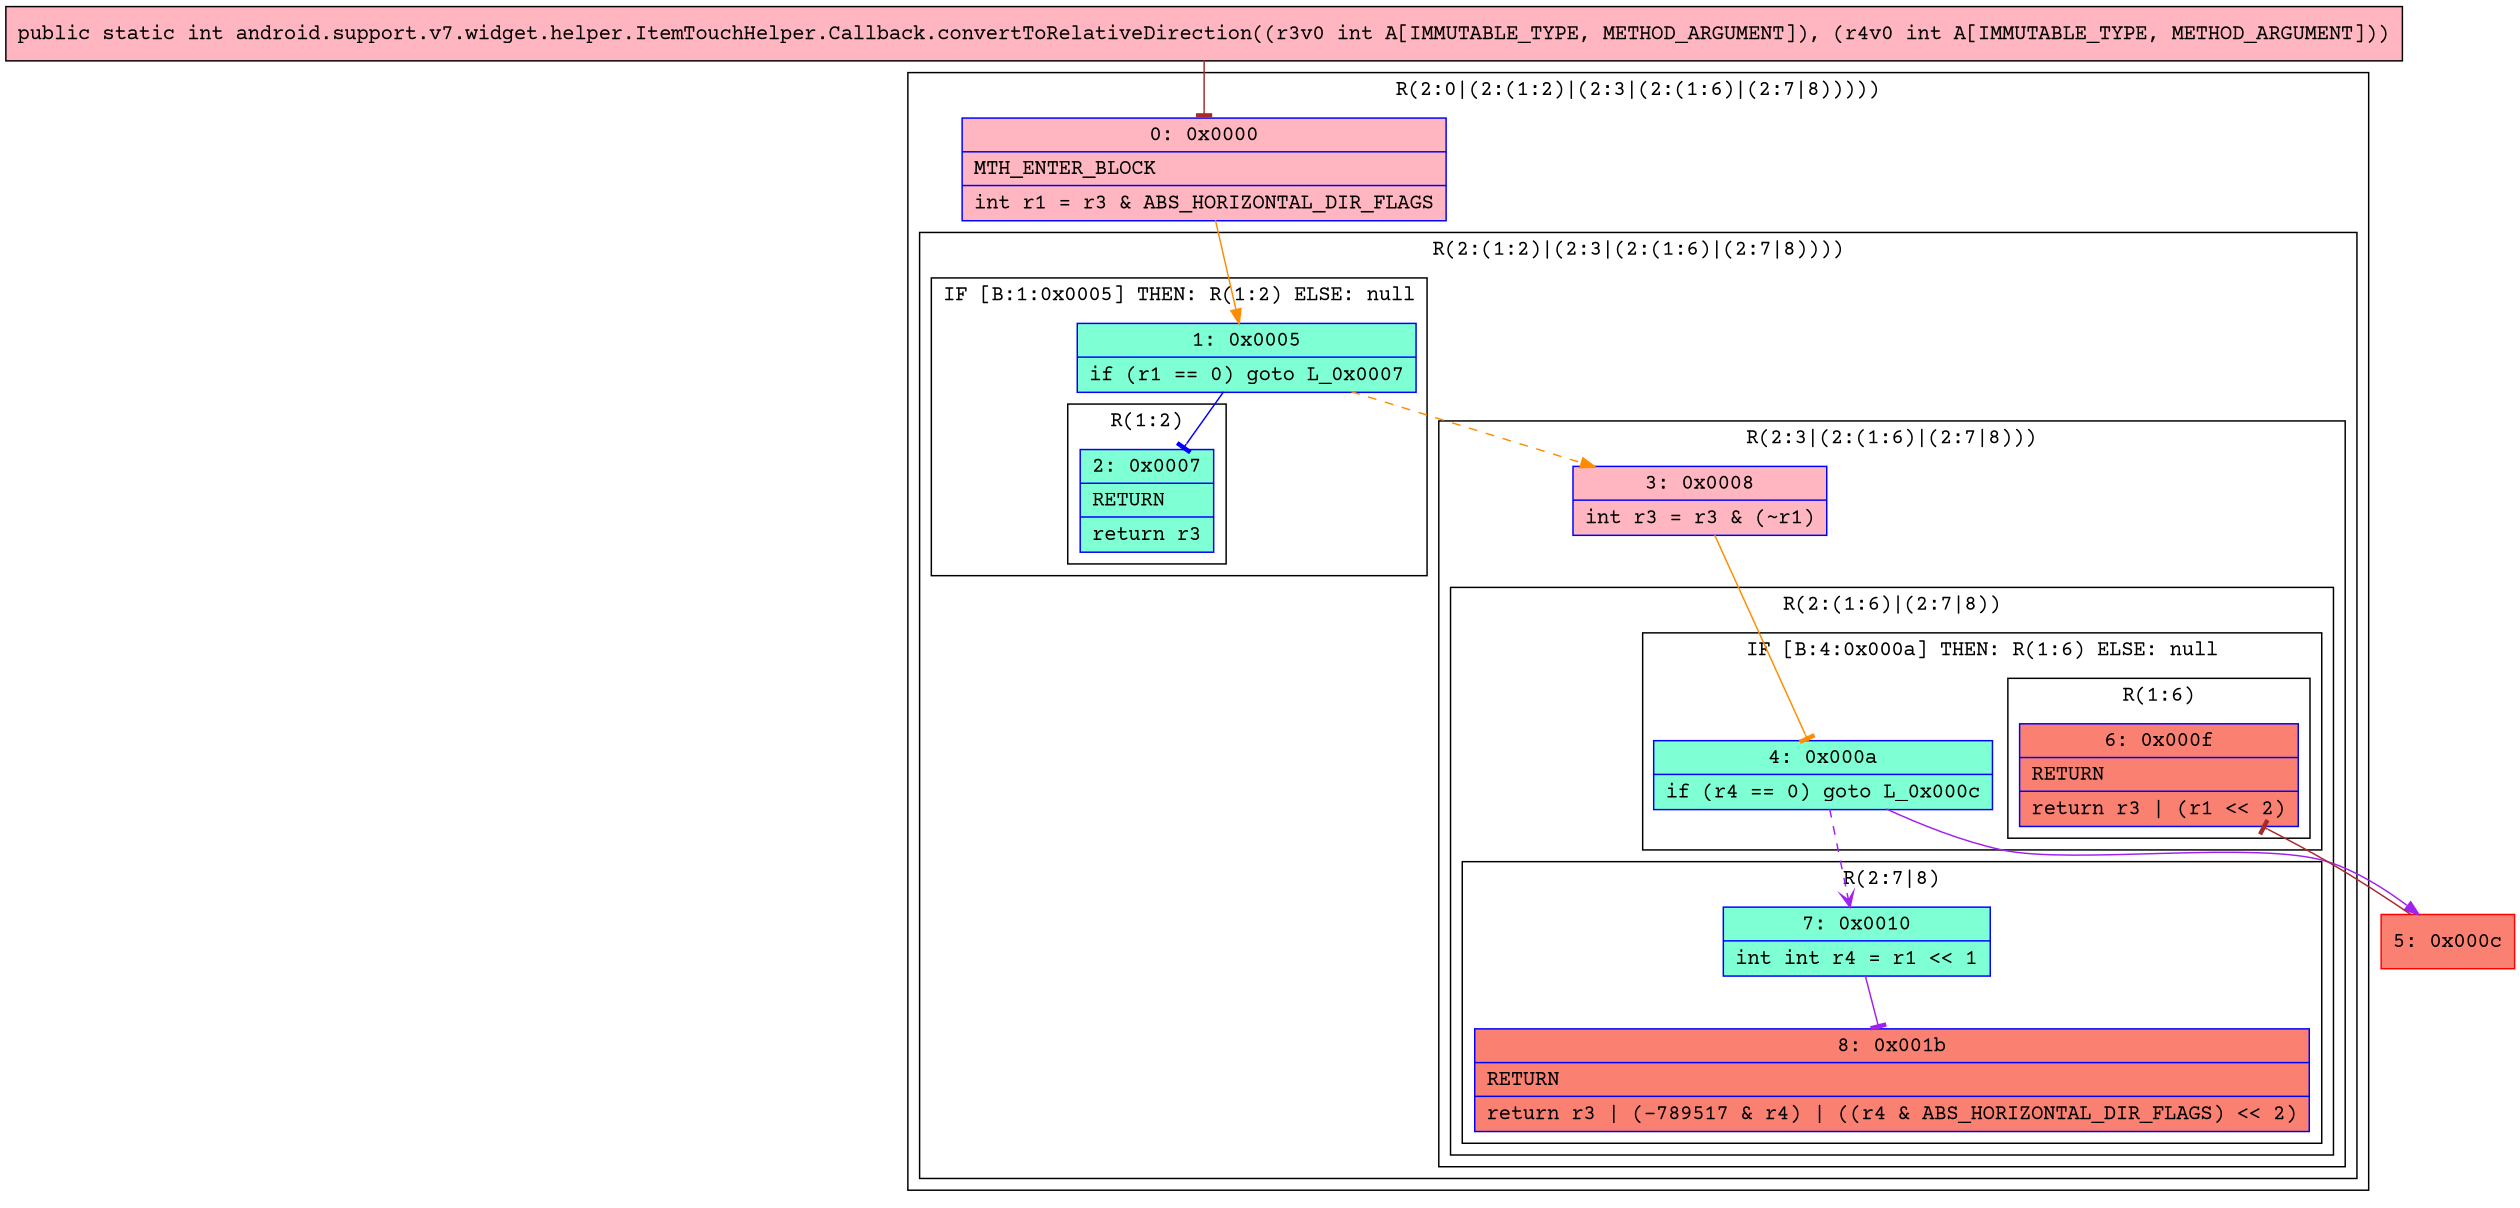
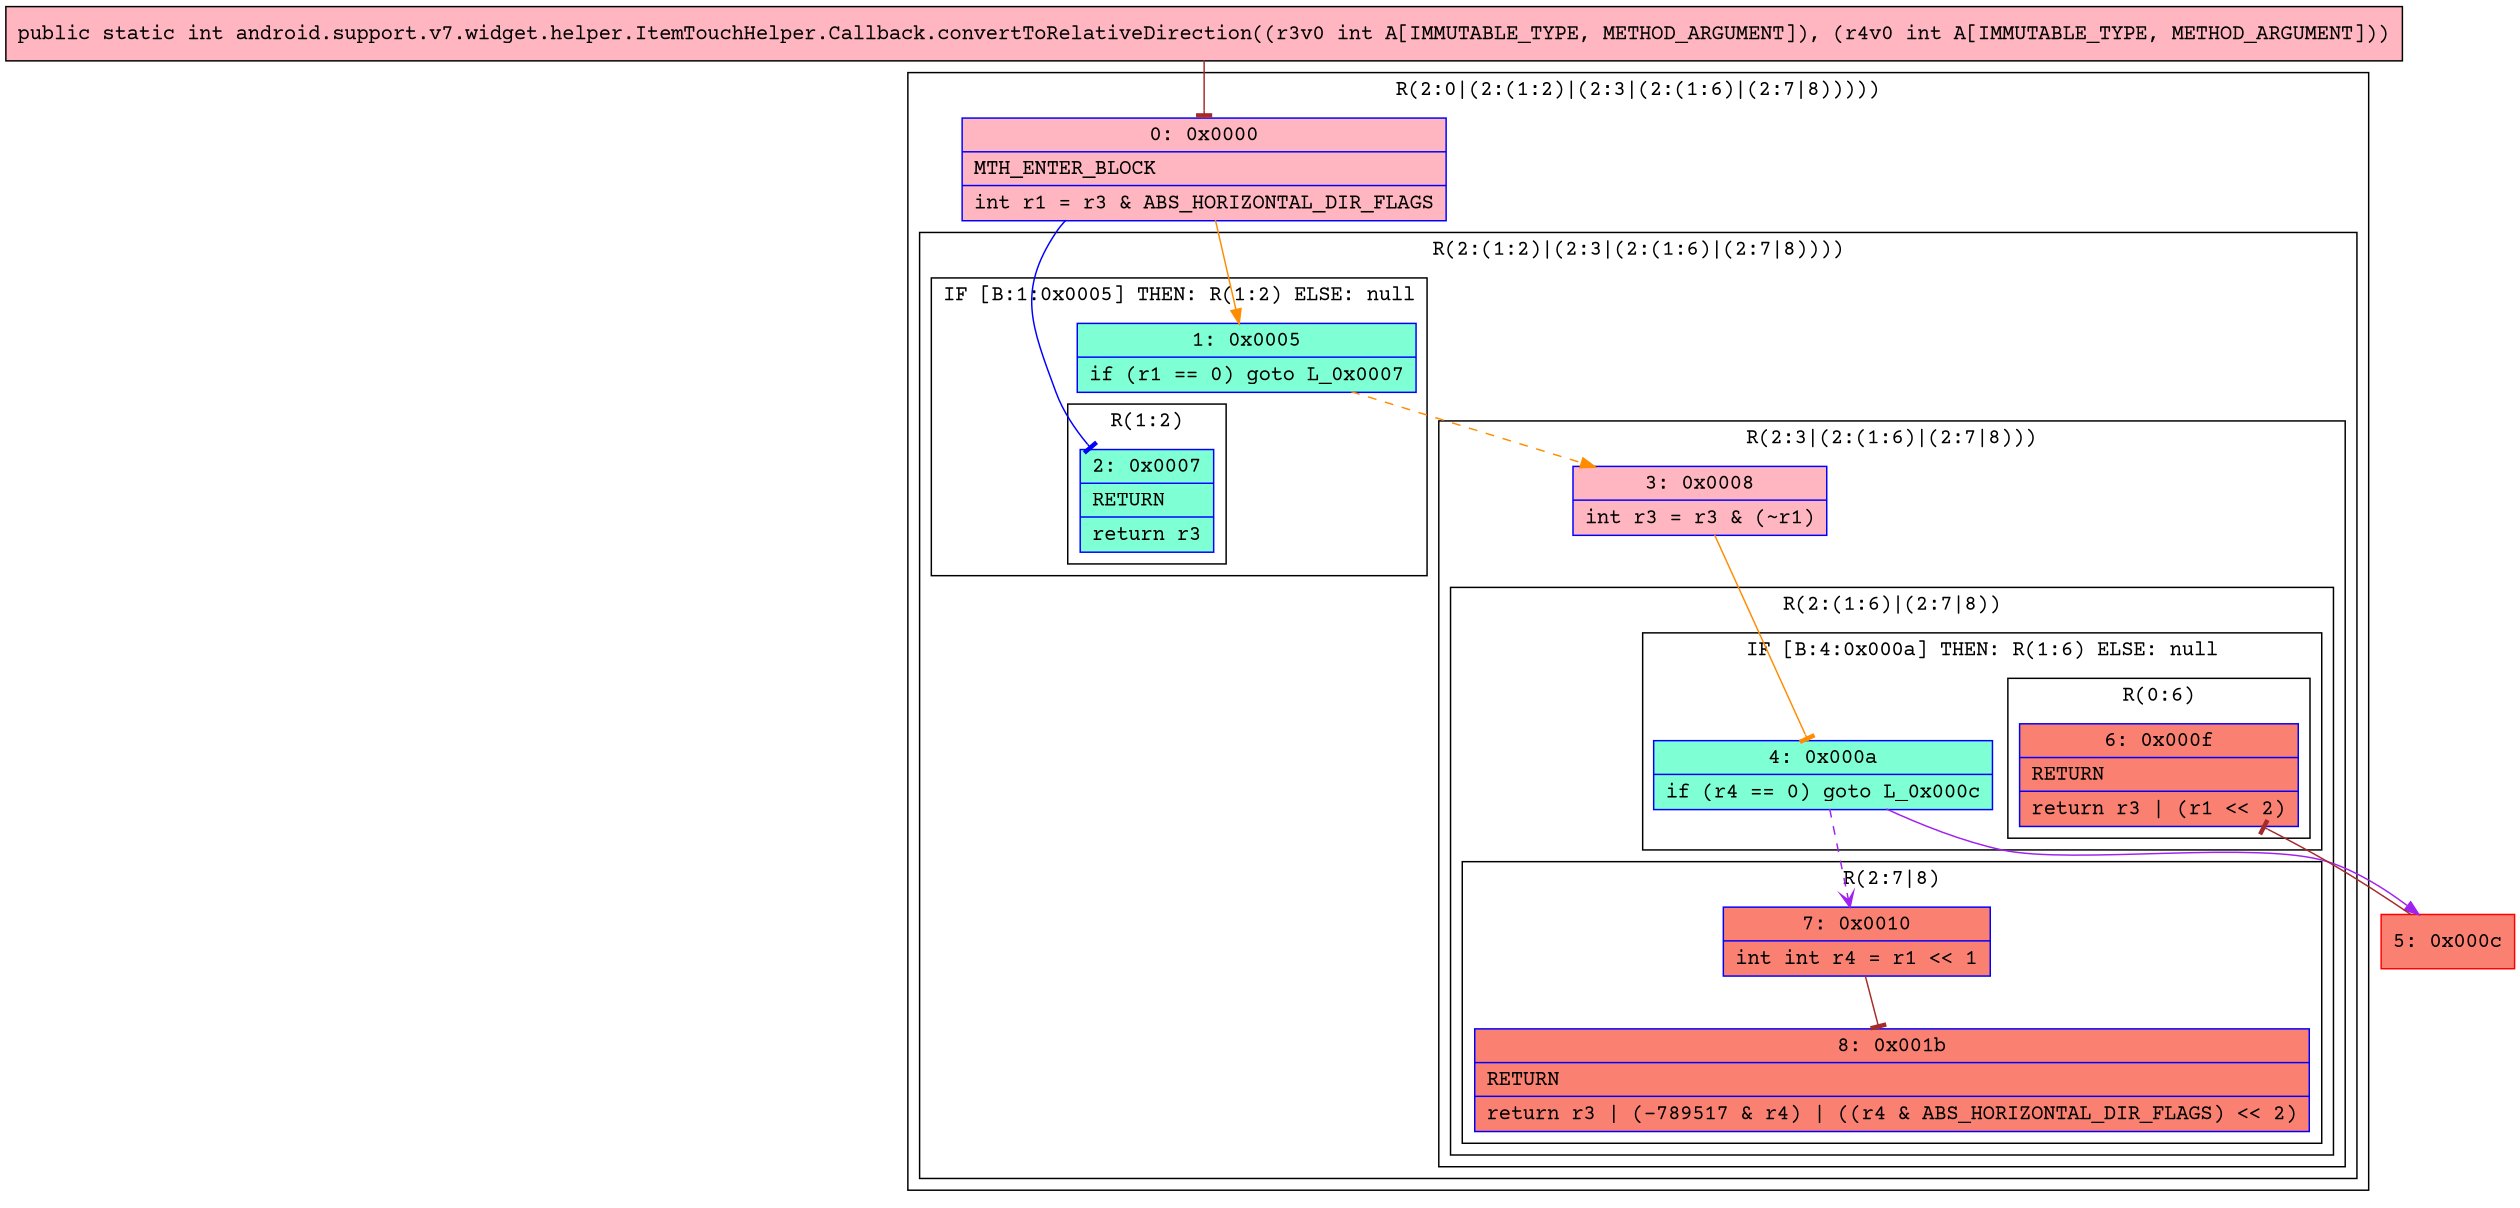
edge "1: 0x0005" -> "2: 0x0007": now "0: 0x0000" -> "2: 0x0007"
cluster "R(1:6)": label "R(1:6)" -> "R(0:6)"
node "7: 0x0010": fillcolor aquamarine -> salmon
edge "7: 0x0010" -> "8: 0x001b": color purple -> brown
